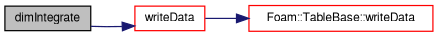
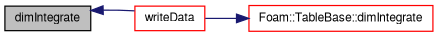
node "Foam::TableBase::writeData": label "Foam::TableBase::writeData" -> "Foam::TableBase::dimIntegrate"
edge "dimIntegrate" -> "writeData": reversed
